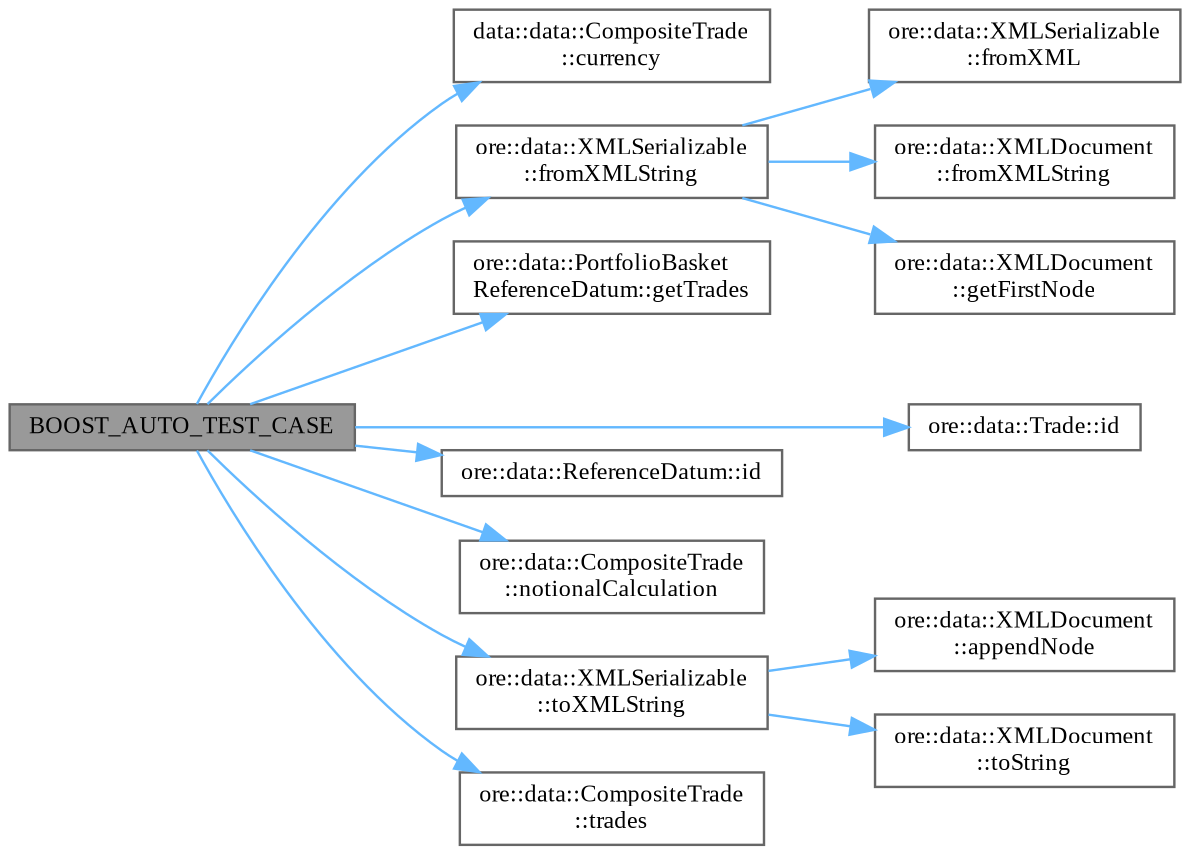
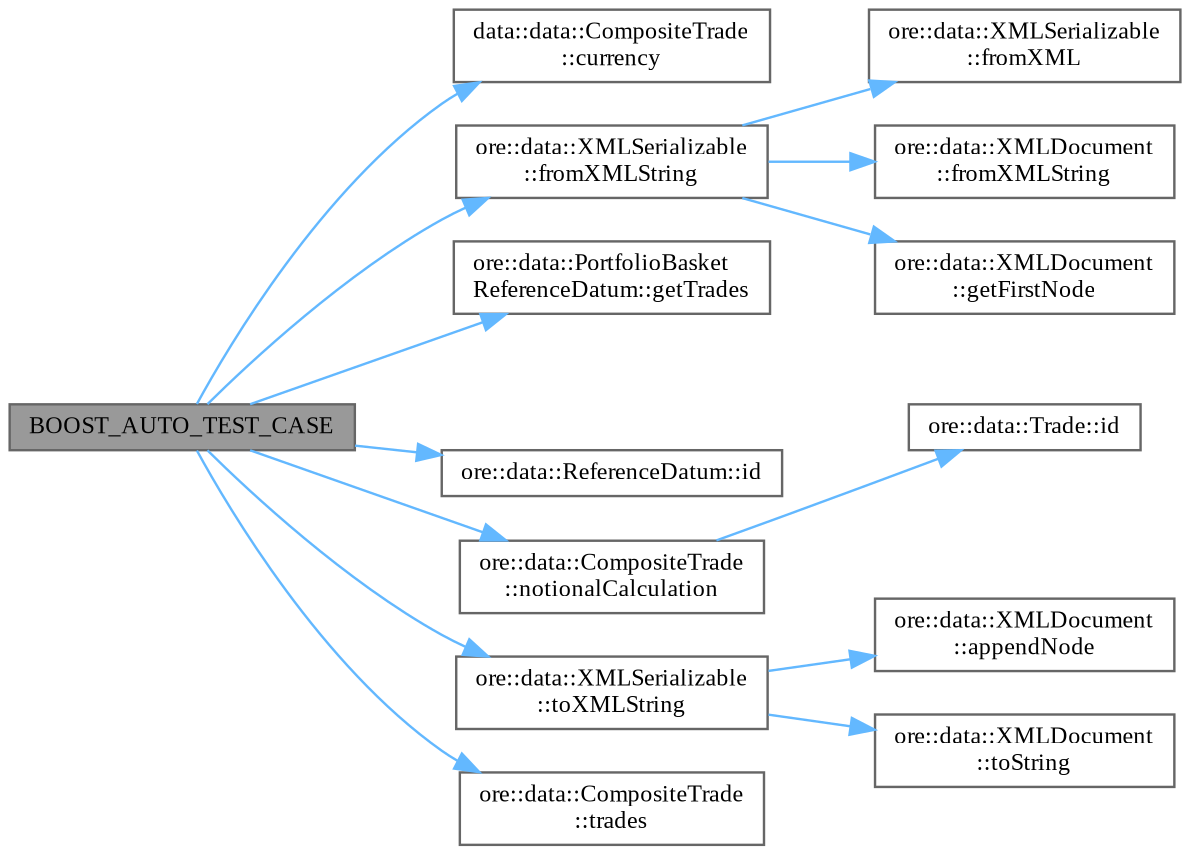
edge "BOOST_AUTO_TEST_CASE" -> "ore::data::Trade::id": now "ore::data::CompositeTrade ::notionalCalculation" -> "ore::data::Trade::id"
